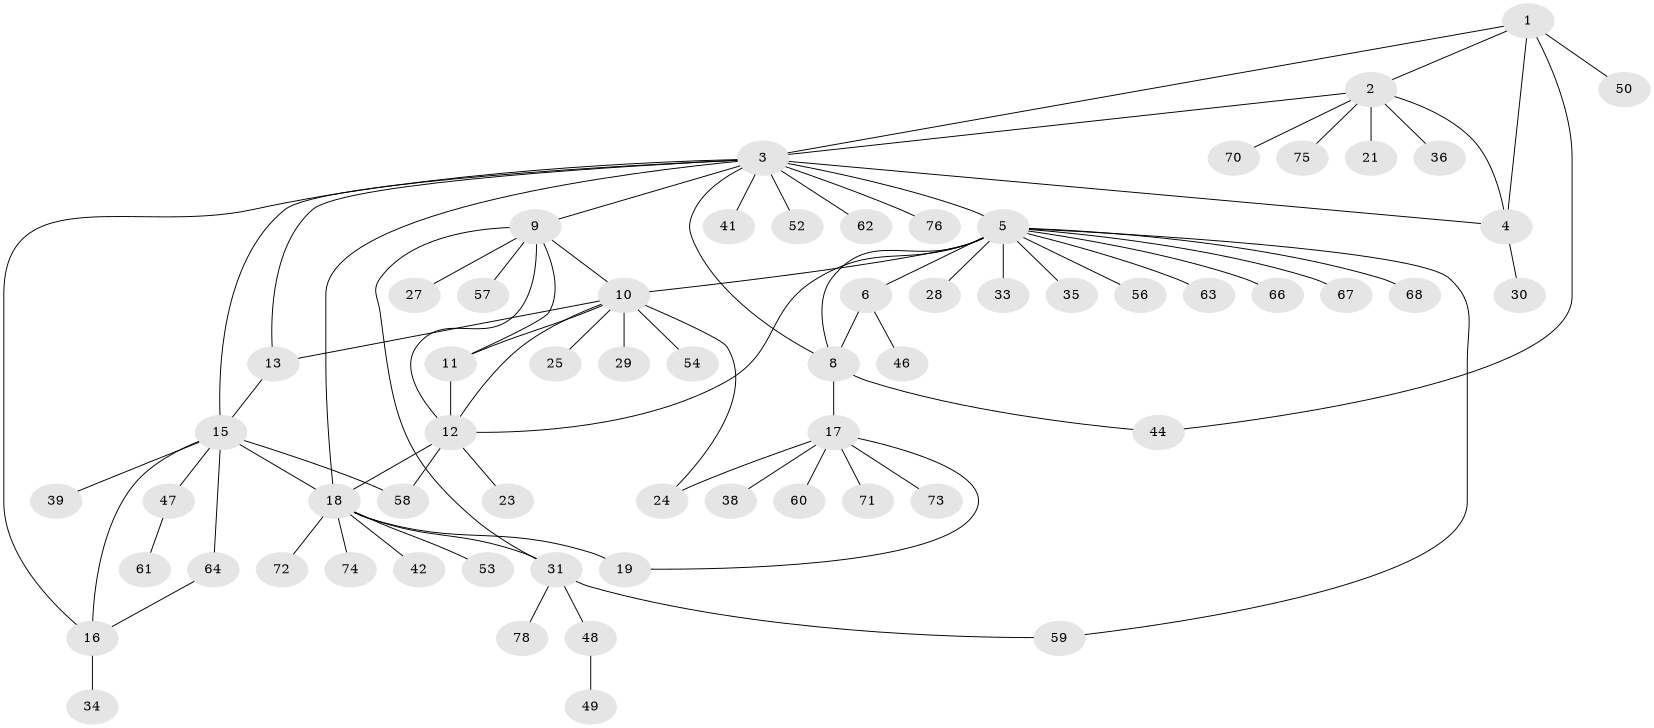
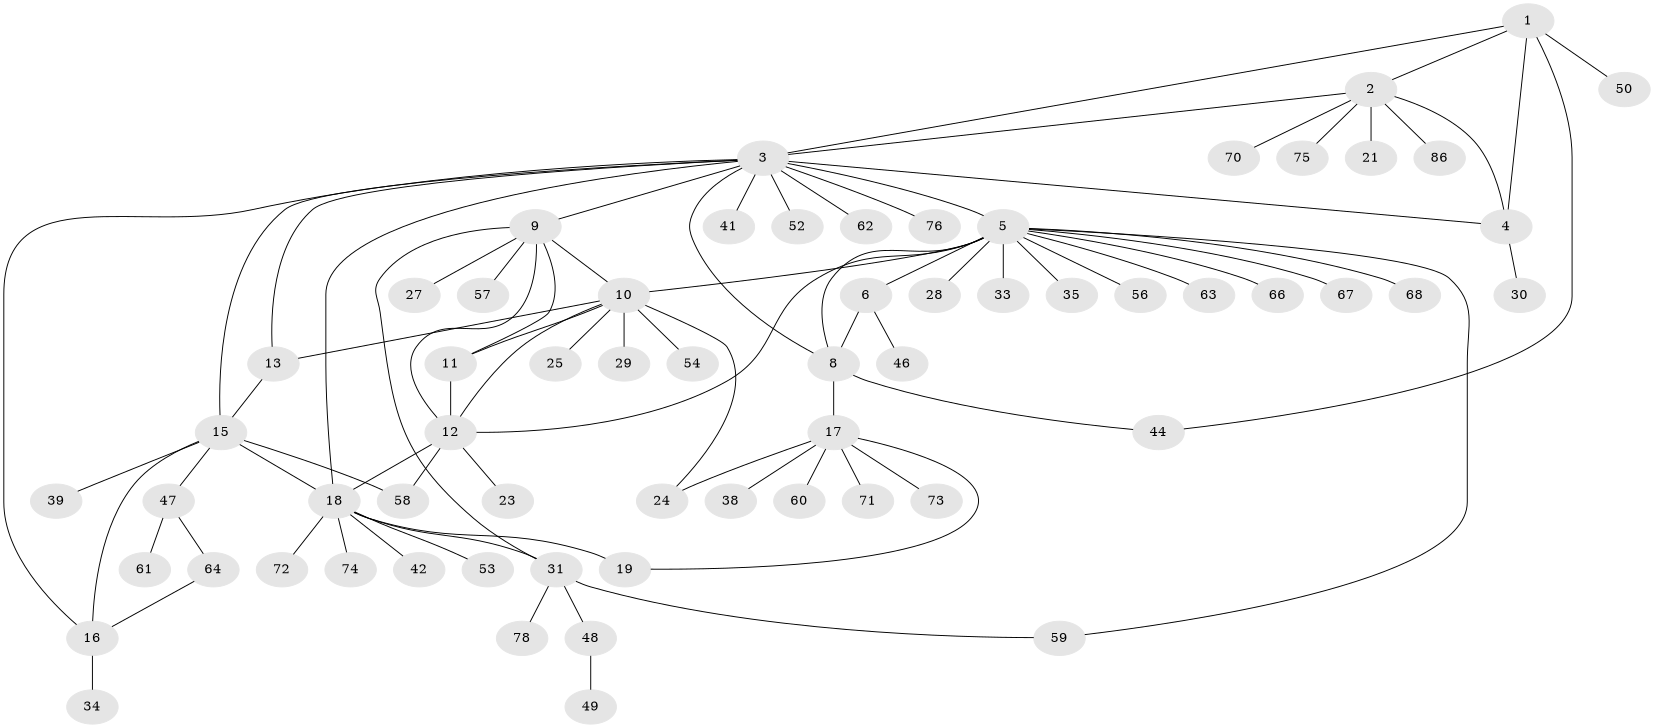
node "36": label "36" -> "86"
edge "15" -- "64": now "47" -- "64"
